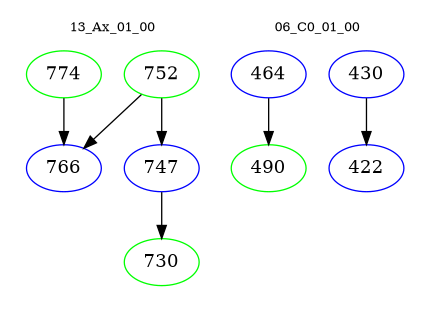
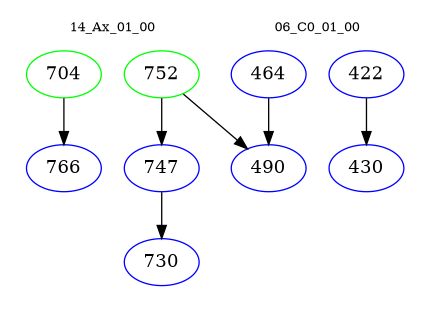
cluster "13_Ax_01_00": label "13_Ax_01_00" -> "14_Ax_01_00"
node "774": label "774" -> "704"
edge "430" -> "422": reversed
edge "752" -> "766": now "752" -> "490"
node "490": color green -> blue
node "730": color green -> blue
